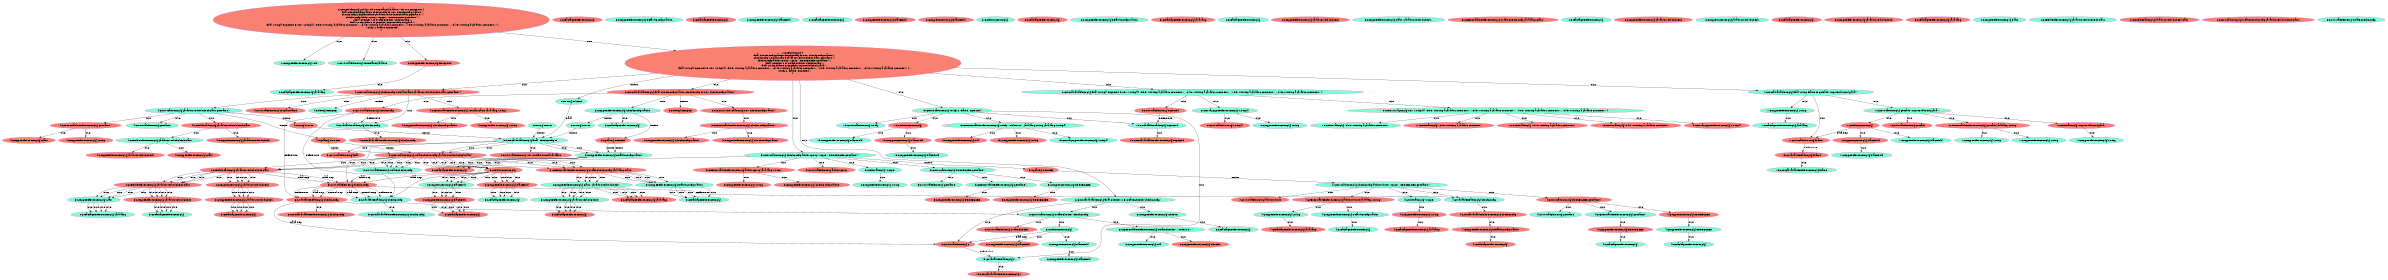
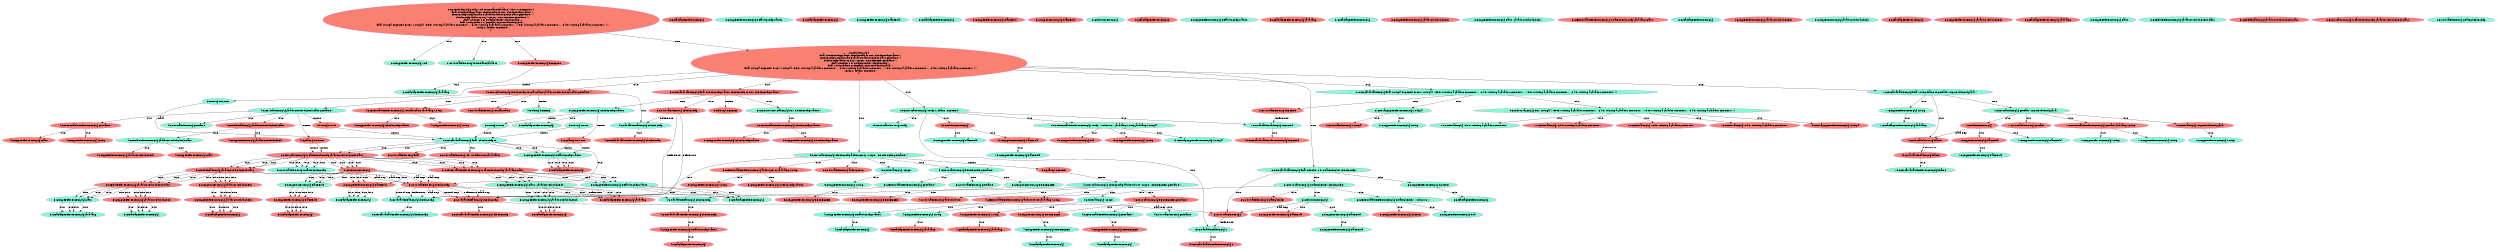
node "3:CtConstructorCallImpl@new CheckConfiguration()": fillcolor salmon -> aquamarine
edge "6:CtVariableReadImpl@checkConfig" -> "6:CtInvocationImpl@createChecker(checkConfig)": reversed
